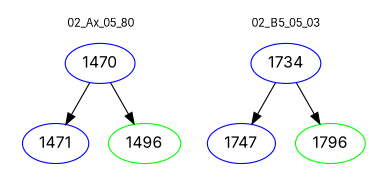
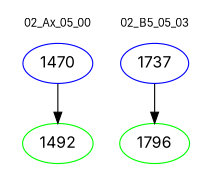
cluster "02_Ax_05_80": label "02_Ax_05_80" -> "02_Ax_05_00"
node "1734": label "1734" -> "1737"
node "1471": removed
node "1496": label "1496" -> "1492"
node "1747": removed
